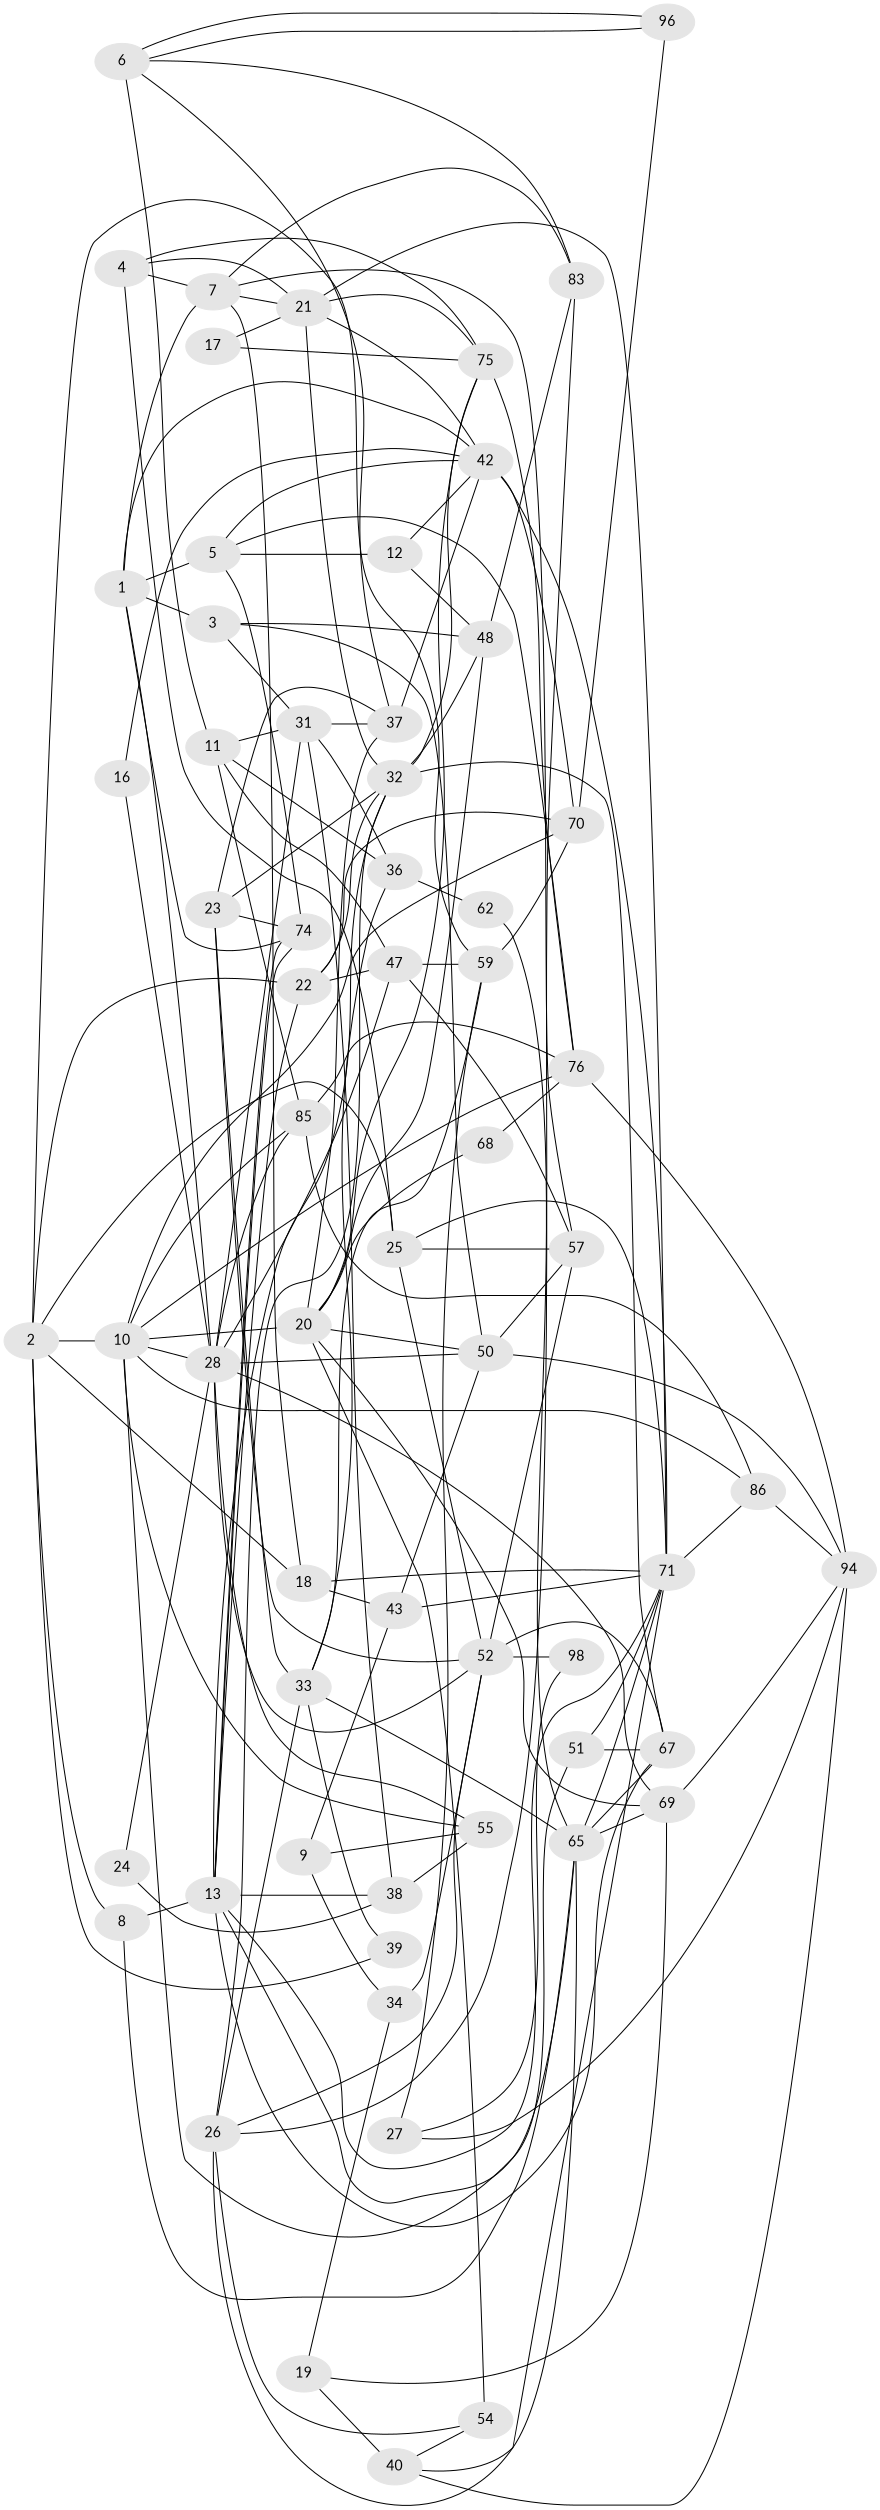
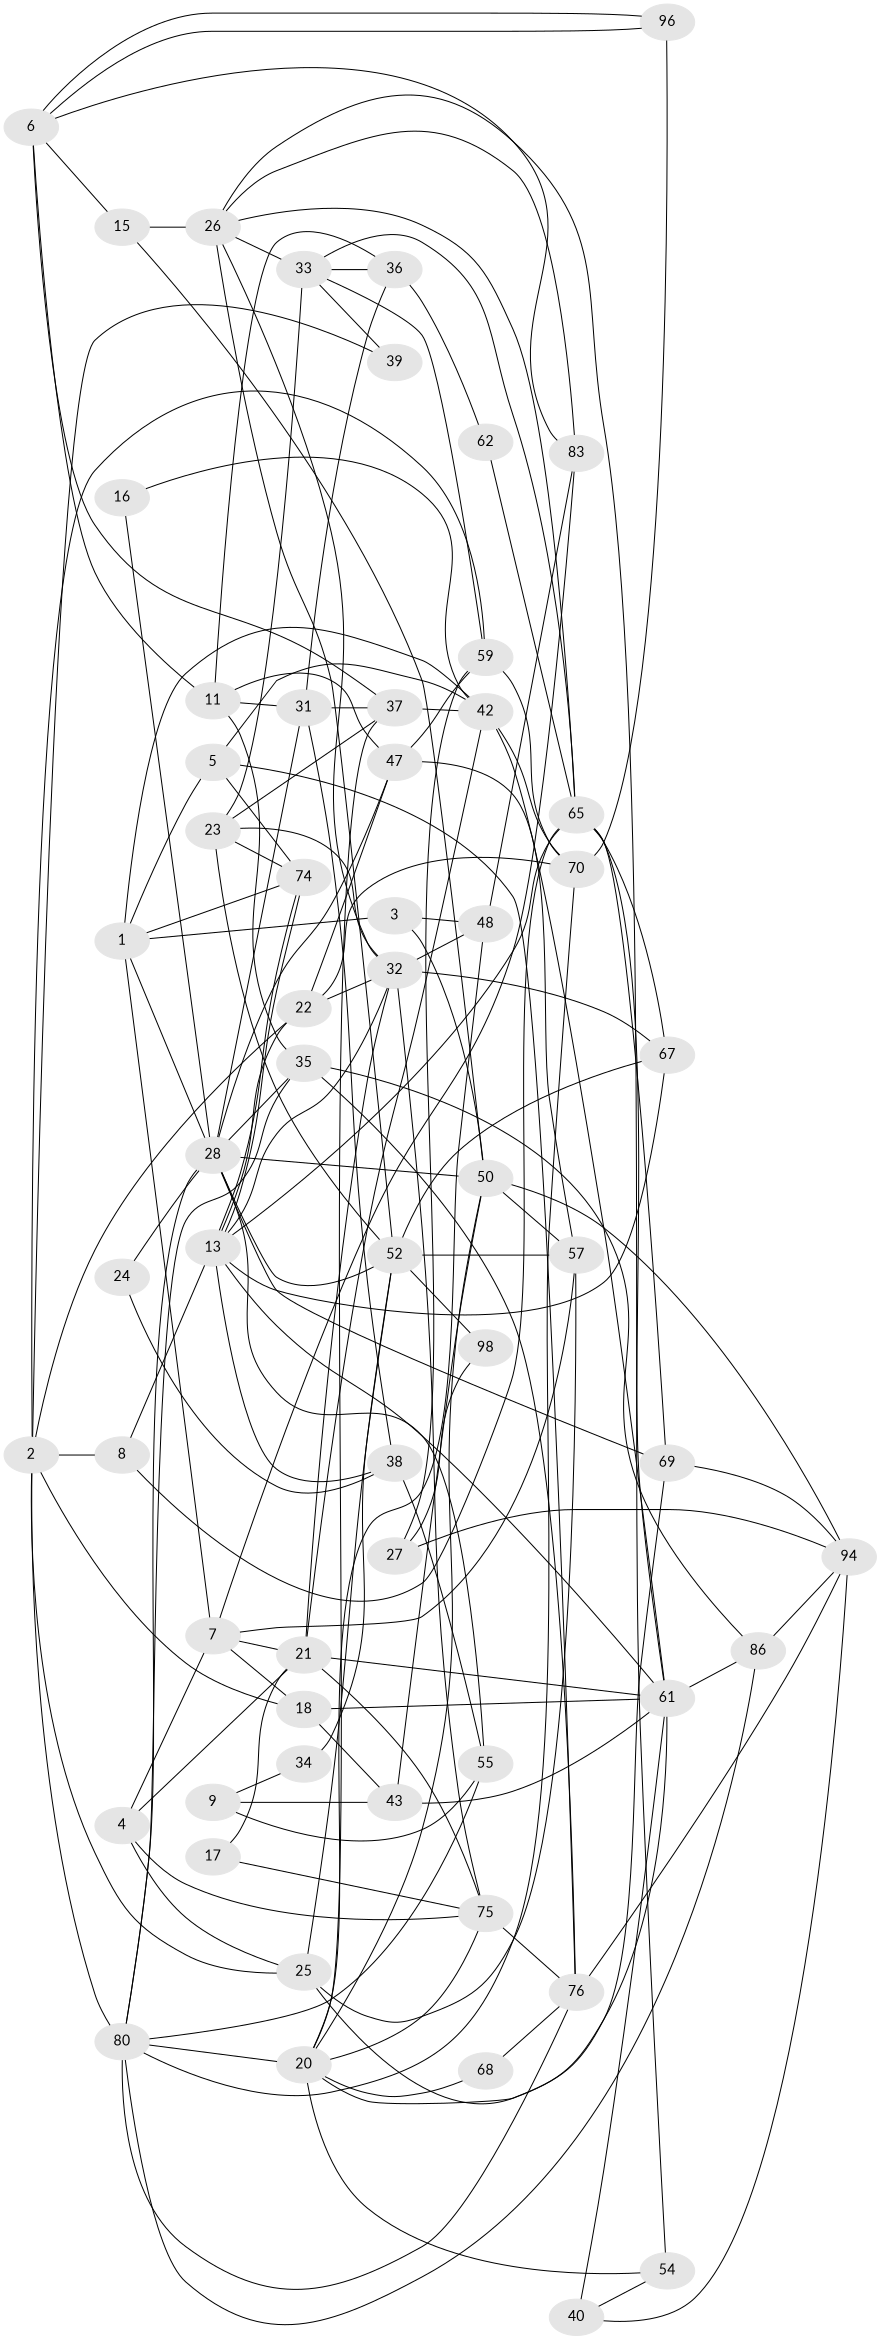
node "15": added
node "12": removed
edge "3" -- "31": removed
node "85": label "85" -> "35"
node "10": label "10" -> "80"
node "71": label "71" -> "61"
node "51": removed
node "19": removed
